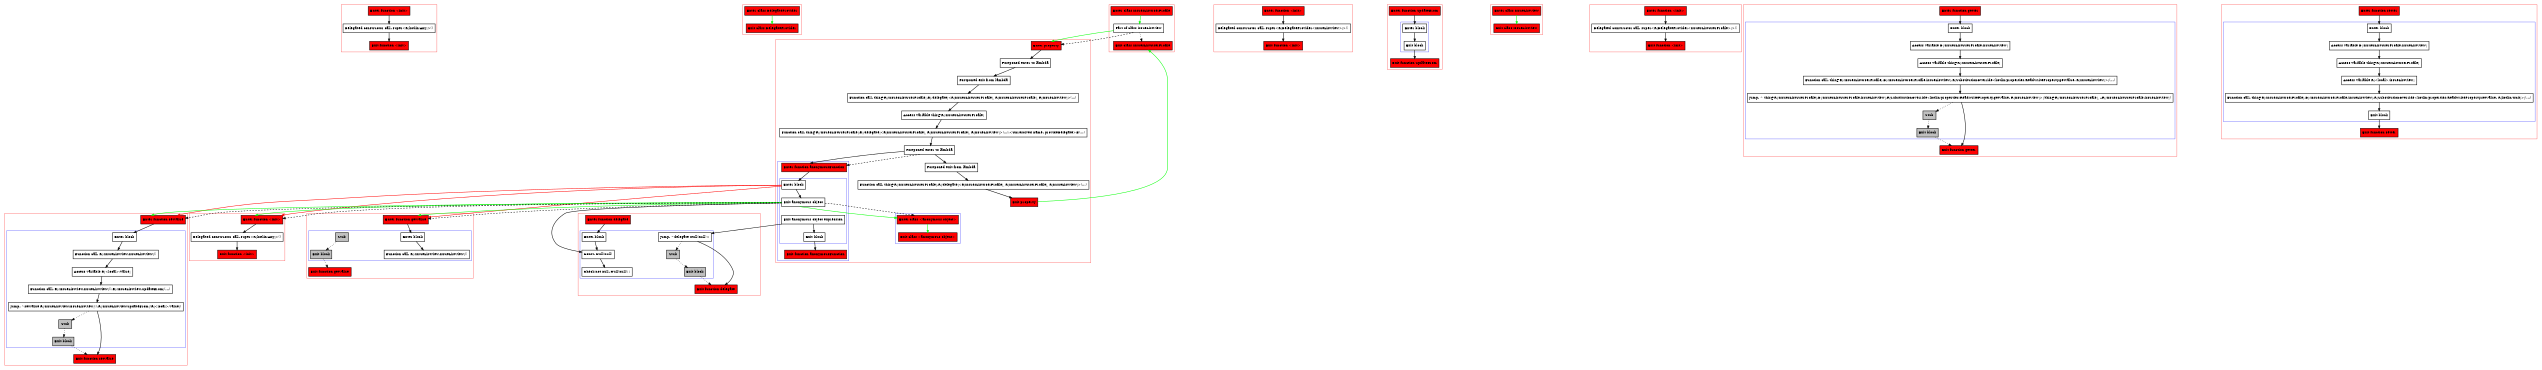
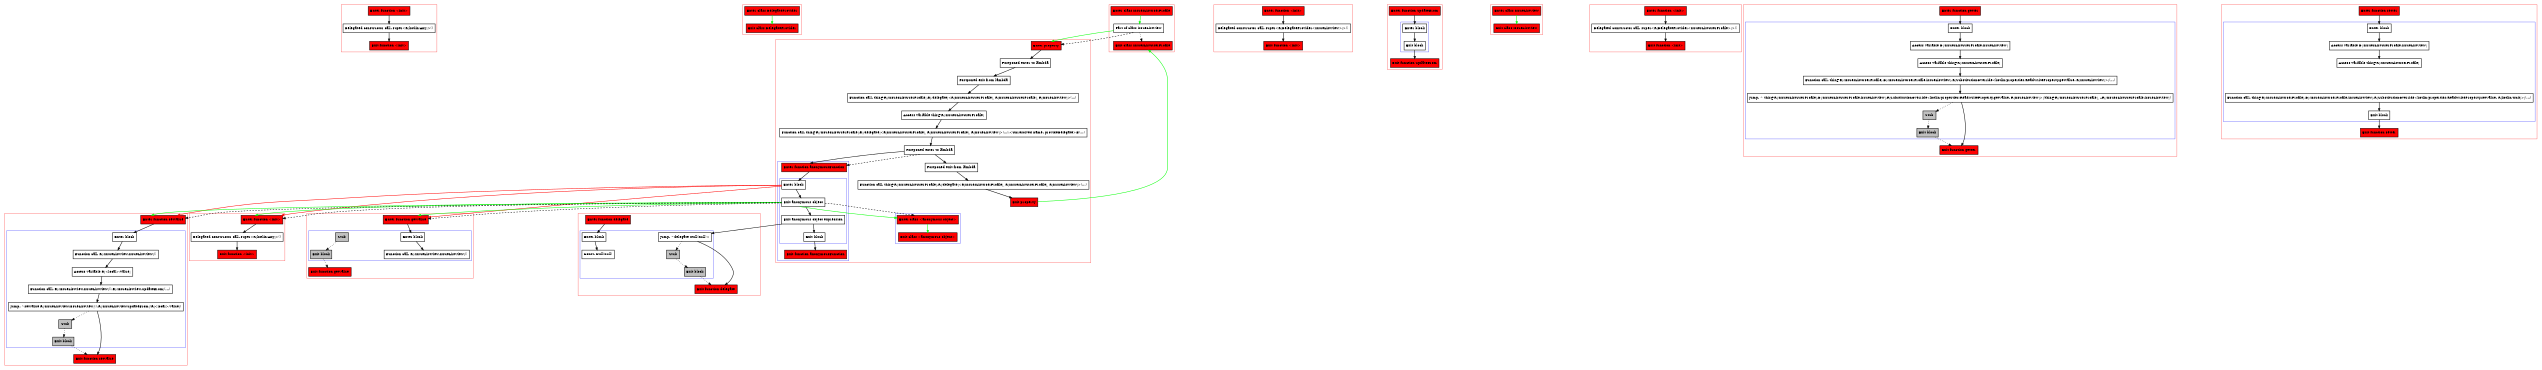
node "Access variable R|<local>/issueListView|": removed
edge "Exit anonymous object" -> "Const: Null(null)": now "Exit anonymous object" -> "Exit anonymous object expression"
node "Check not null: Null(null)!!": removed
